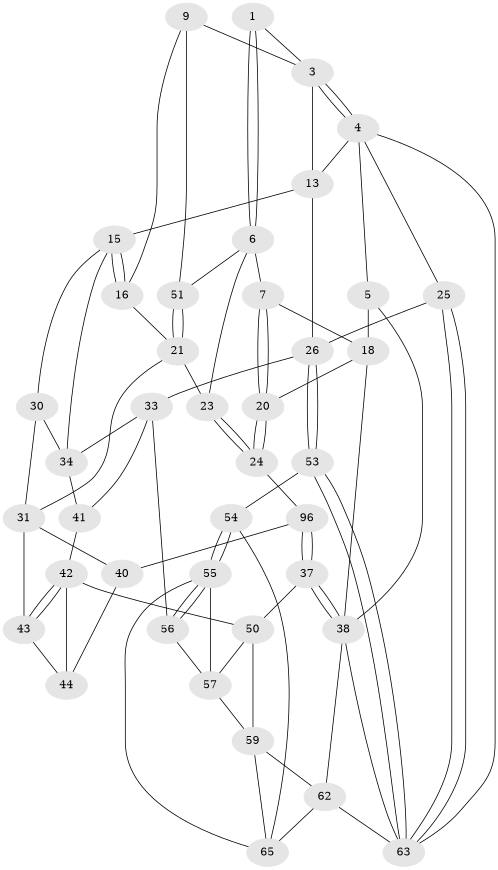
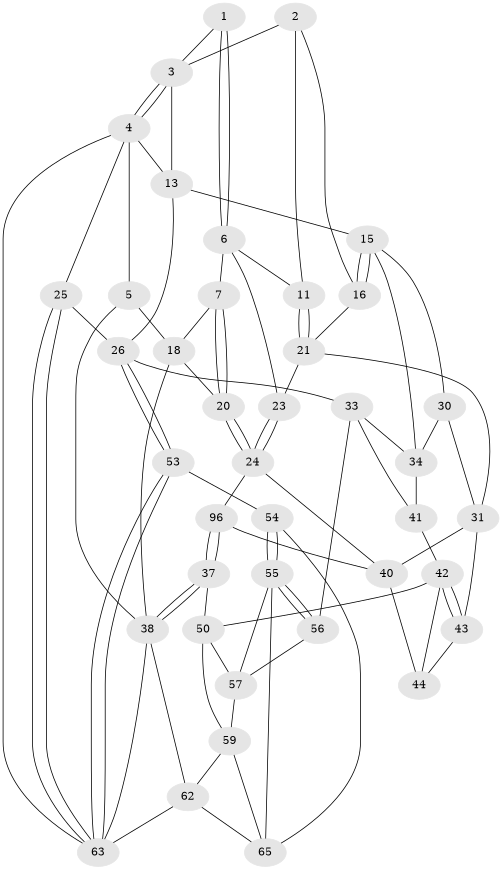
node "9": label "9" -> "2"
node "51": label "51" -> "11"
edge "24" -- "40": added
